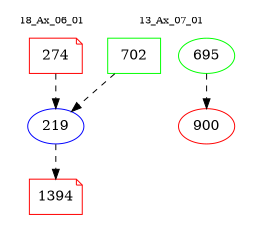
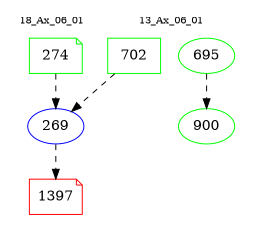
cluster "13_Ax_07_01": label "13_Ax_07_01" -> "13_Ax_06_01"
node "274": color red -> green
node "219": label "219" -> "269"
node "900": color red -> green
node "1394": label "1394" -> "1397"
